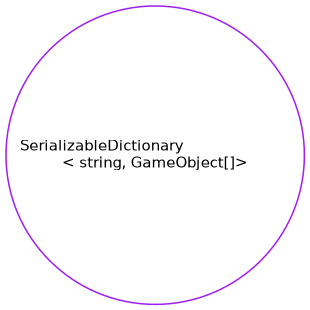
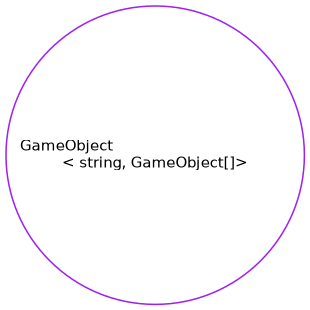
node "SerializableDictionary < string, GameObject[]>": label "SerializableDictionary < string, GameObject[]>" -> "GameObject < string, GameObject[]>"
